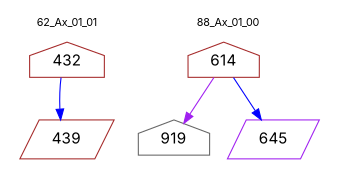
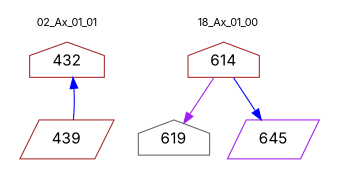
cluster "62_Ax_01_01": label "62_Ax_01_01" -> "02_Ax_01_01"
cluster "88_Ax_01_00": label "88_Ax_01_00" -> "18_Ax_01_00"
edge "432" -> "439": reversed
node "919": label "919" -> "619"
